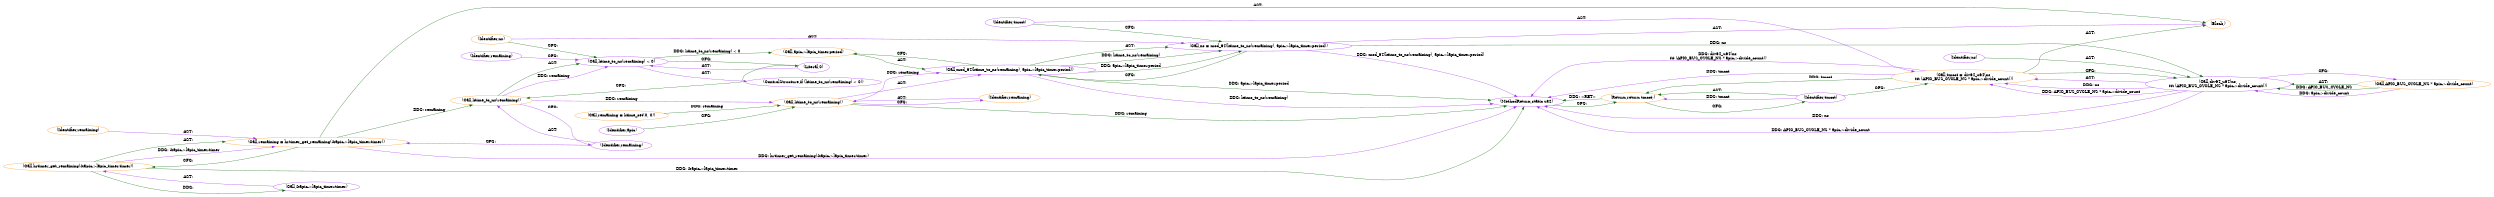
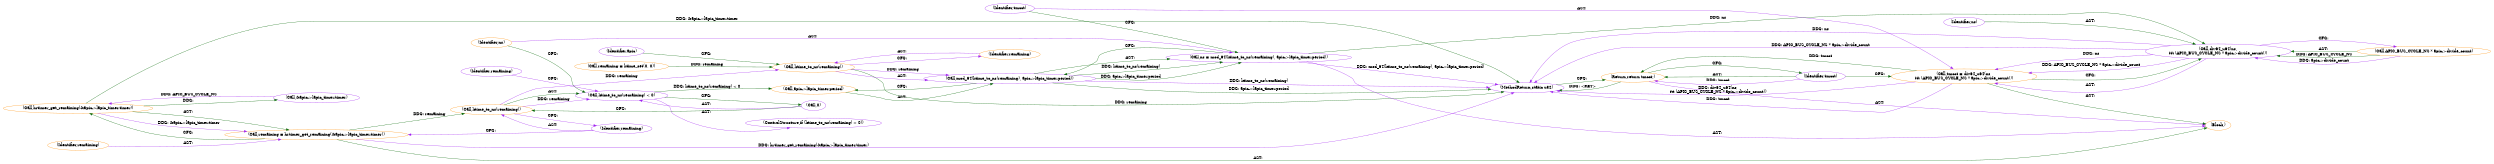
node "(Literal,0)": label "(Literal,0)" -> "(Call,0)"
edge "(Return,return tmcct;)" -> "(Block,)": added, label "AST:"
edge "(Call,&apic->lapic_timer.timer)" -> "(Call,hrtimer_get_remaining(&apic->lapic_timer.timer))": label "AST: " -> "DDG: APIC_BUS_CYCLE_NS"
